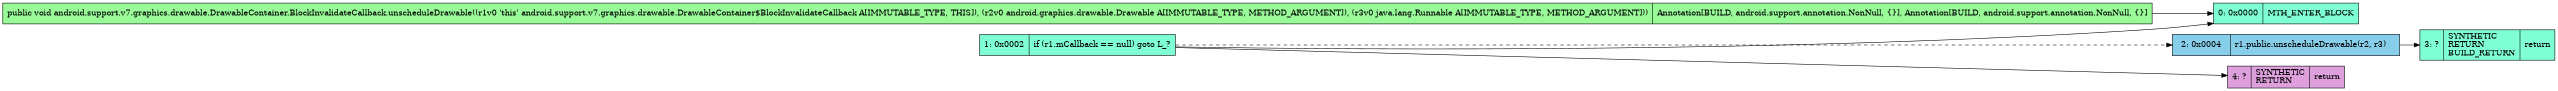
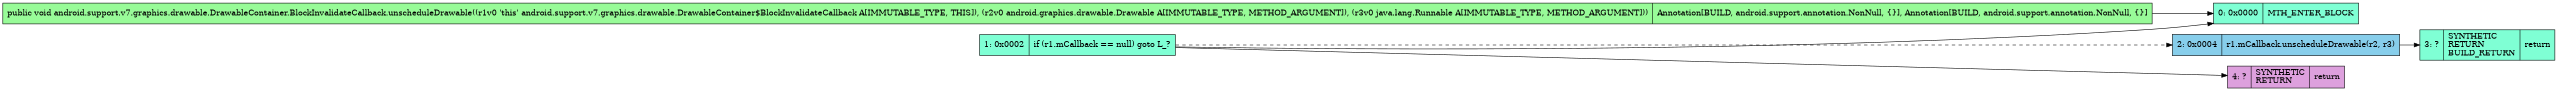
node "2: 0x0004": text "r1.public.unscheduleDrawable(r2, r3)" -> "r1.mCallback.unscheduleDrawable(r2, r3)"
